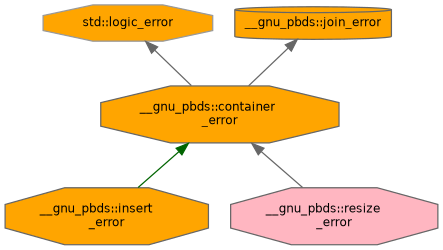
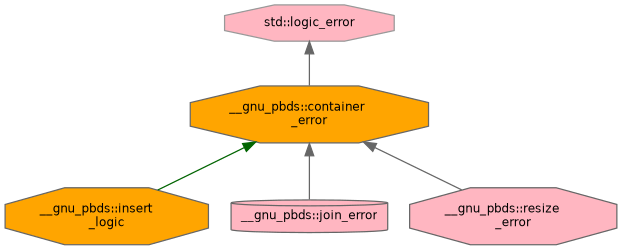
node "std::logic_error": fillcolor orange -> lightpink
node "__gnu_pbds::join_error": fillcolor orange -> lightpink
edge "__gnu_pbds::container _error" -> "__gnu_pbds::join_error": reversed
node "__gnu_pbds::insert _error": label "__gnu_pbds::insert _error" -> "__gnu_pbds::insert _logic"
